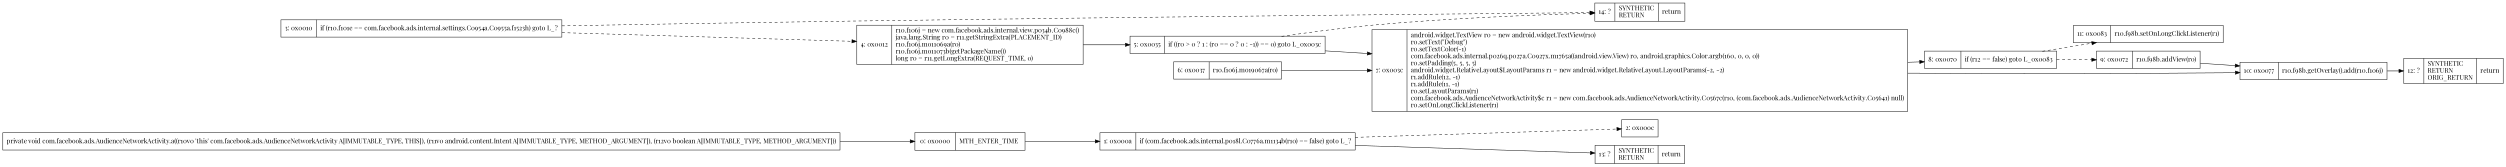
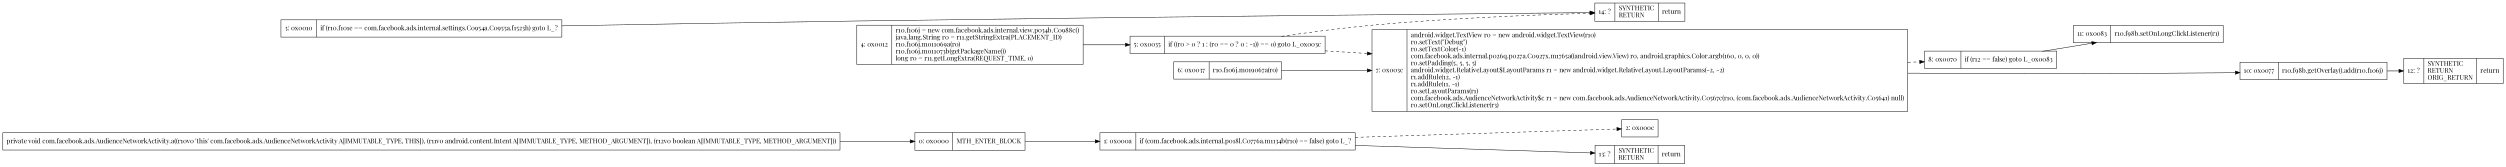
edge "3: 0x0010" -> "14: ?": style dashed -> solid
edge "3: 0x0010" -> "4: 0x0012": removed
edge "8: 0x0070" -> "11: 0x0083": style dashed -> solid
edge "5: 0x0035" -> "7: 0x003c": style solid -> dashed
node "9: 0x0072": removed
edge "7: 0x003c" -> "8: 0x0070": style solid -> dashed
node "7: 0x003c": text "r0.setOnLongClickListener(r1)" -> "r0.setOnLongClickListener(r3)"
node "0: 0x0000": text "MTH_ENTER_TIME" -> "MTH_ENTER_BLOCK"
